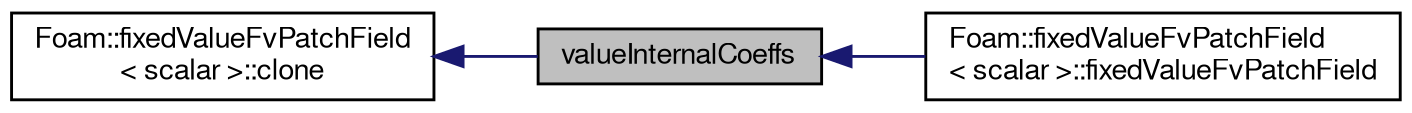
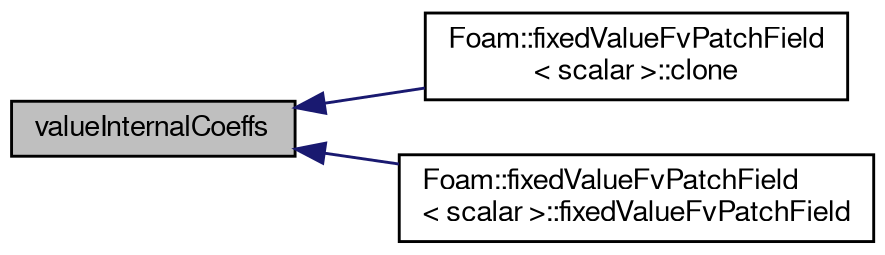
edge "valueInternalCoeffs" -> "Foam::fixedValueFvPatchField < scalar >::clone": reversed
